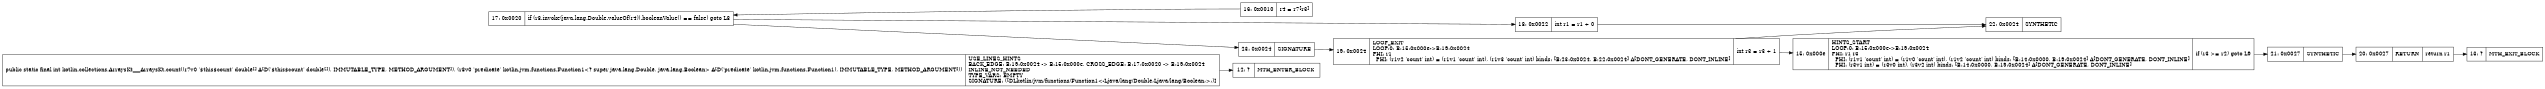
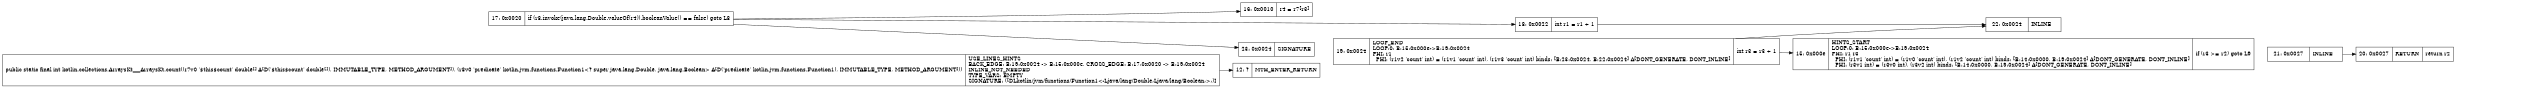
edge "16: 0x0010" -> "17: 0x0020": reversed
node "18: 0x0022": text "int r1 = r1 + 0" -> "int r1 = r1 + 1"
node "22: 0x0024": text "SYNTHETIC" -> "INLINE"
node "19: 0x0024": text "LOOP_EXIT" -> "LOOP_END"
edge "23: 0x0024" -> "19: 0x0024": removed
edge "15: 0x000e" -> "21: 0x0027": removed
node "21: 0x0027": text "SYNTHETIC" -> "INLINE"
node "20: 0x0027": text "return r1" -> "return r2"
node "13: ?": removed
node "12: ?": text "MTH_ENTER_BLOCK" -> "MTH_ENTER_RETURN"
